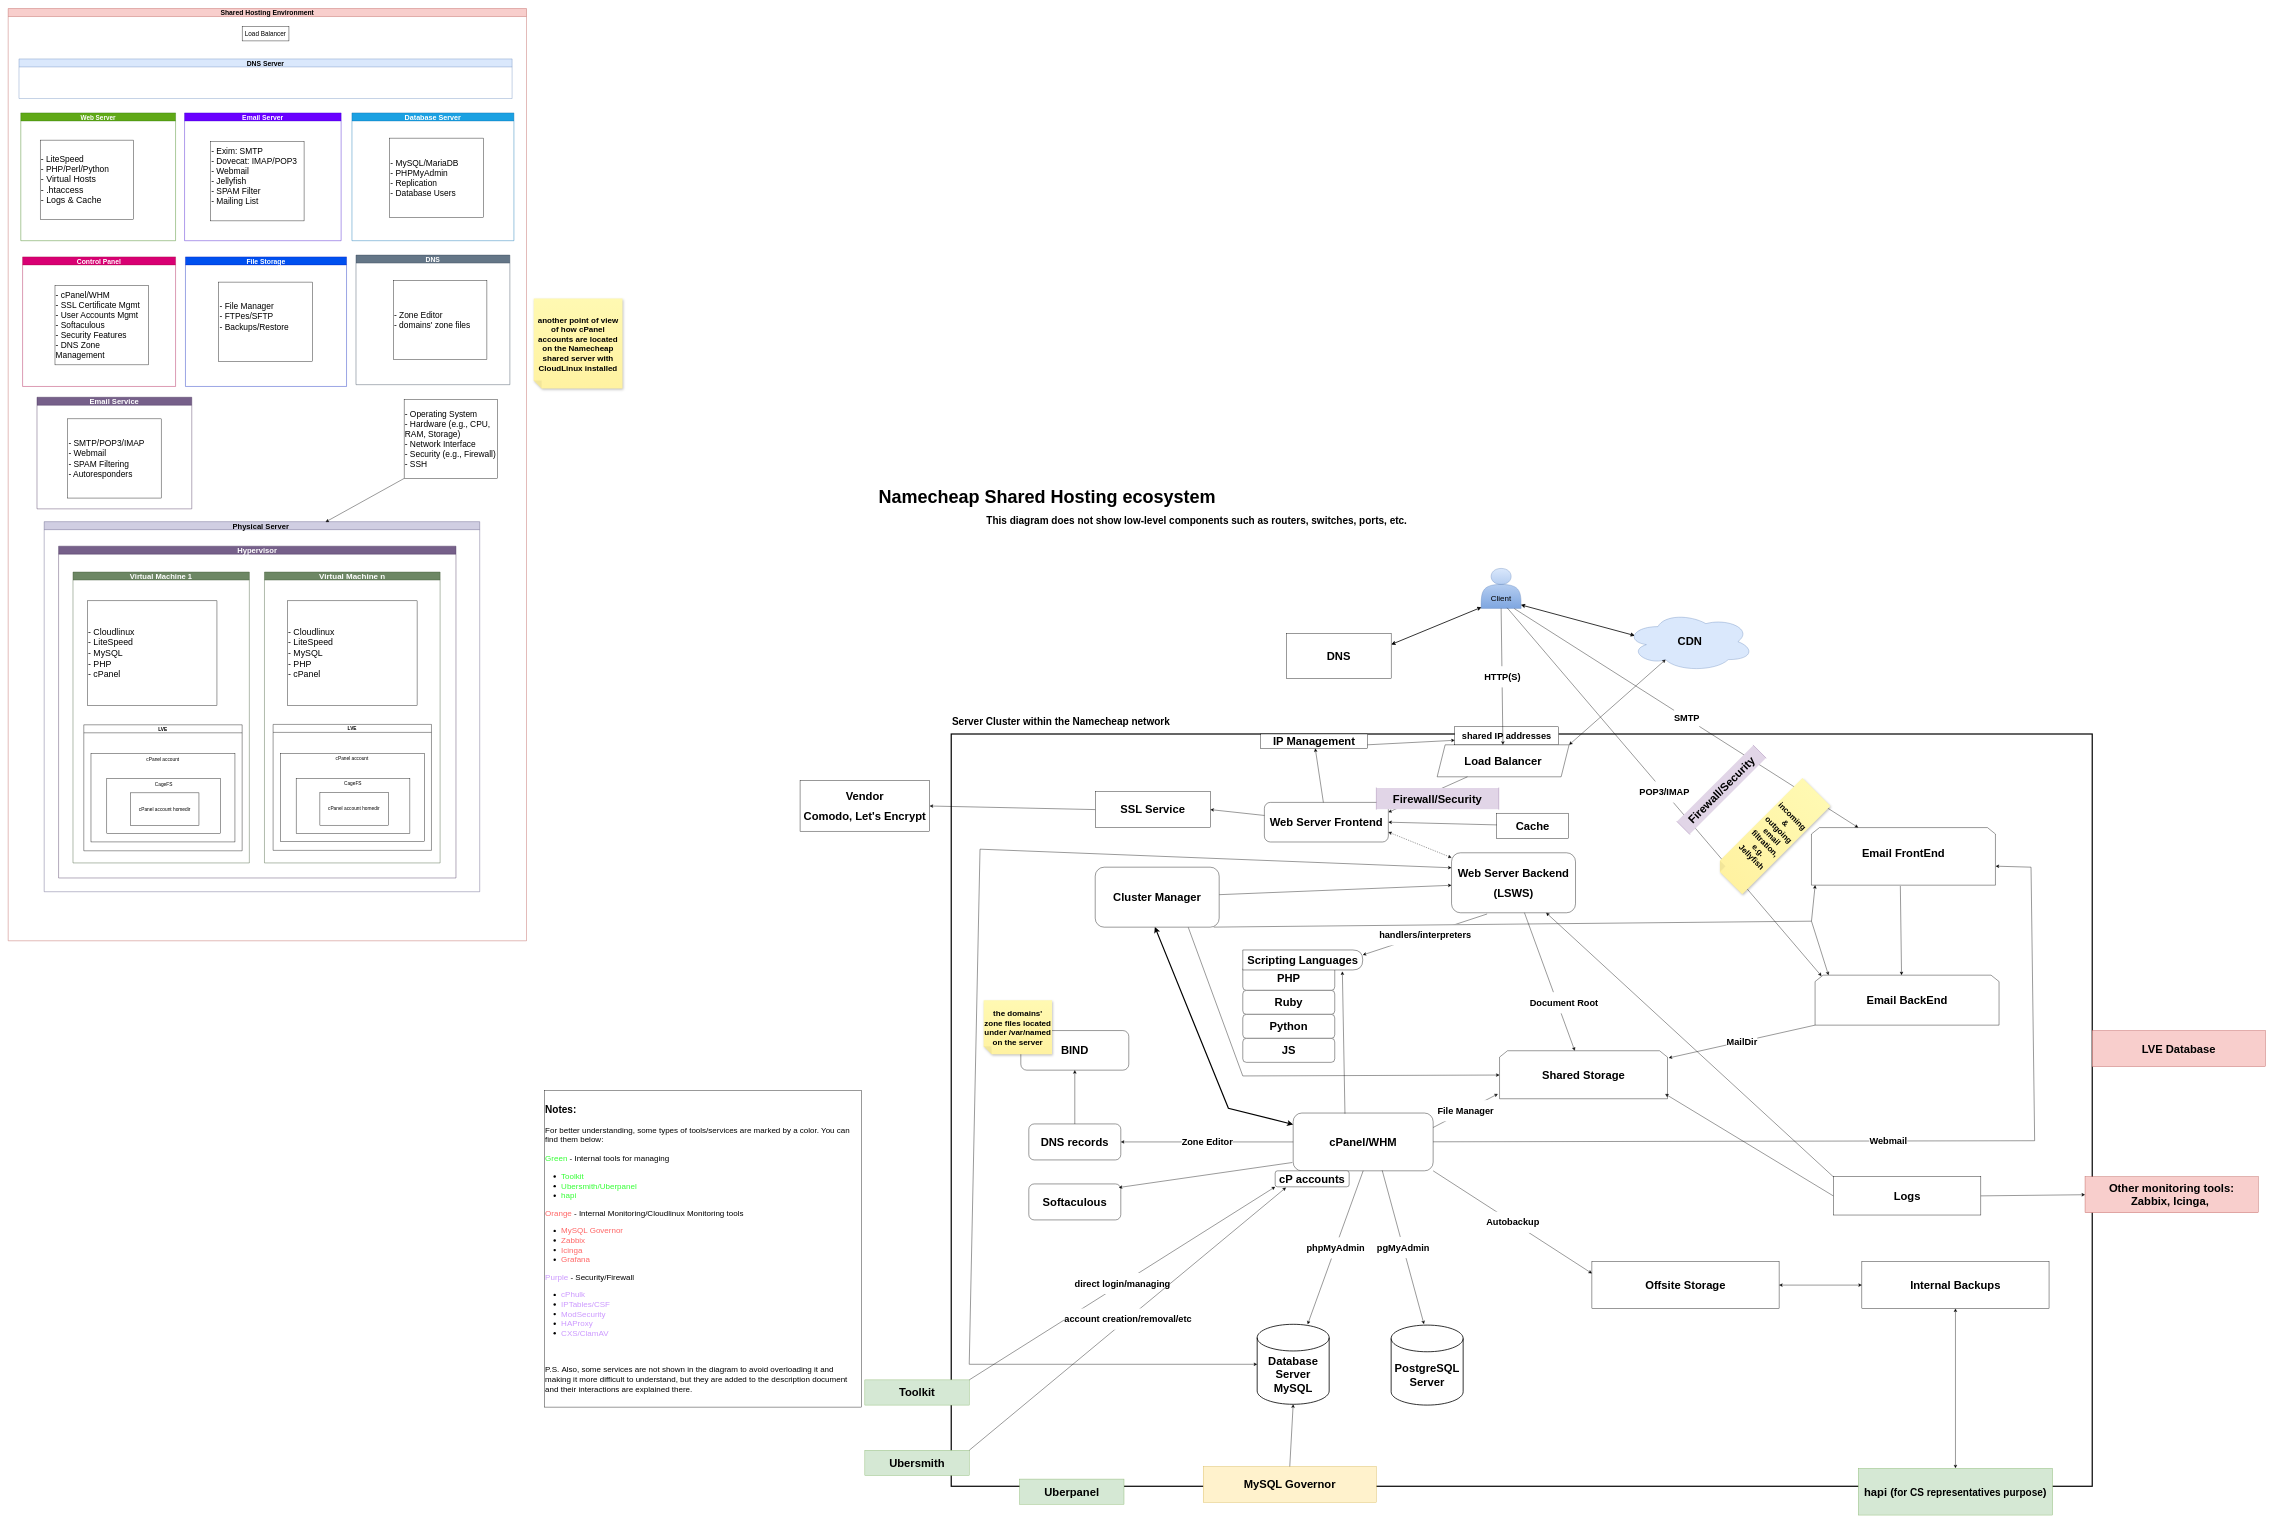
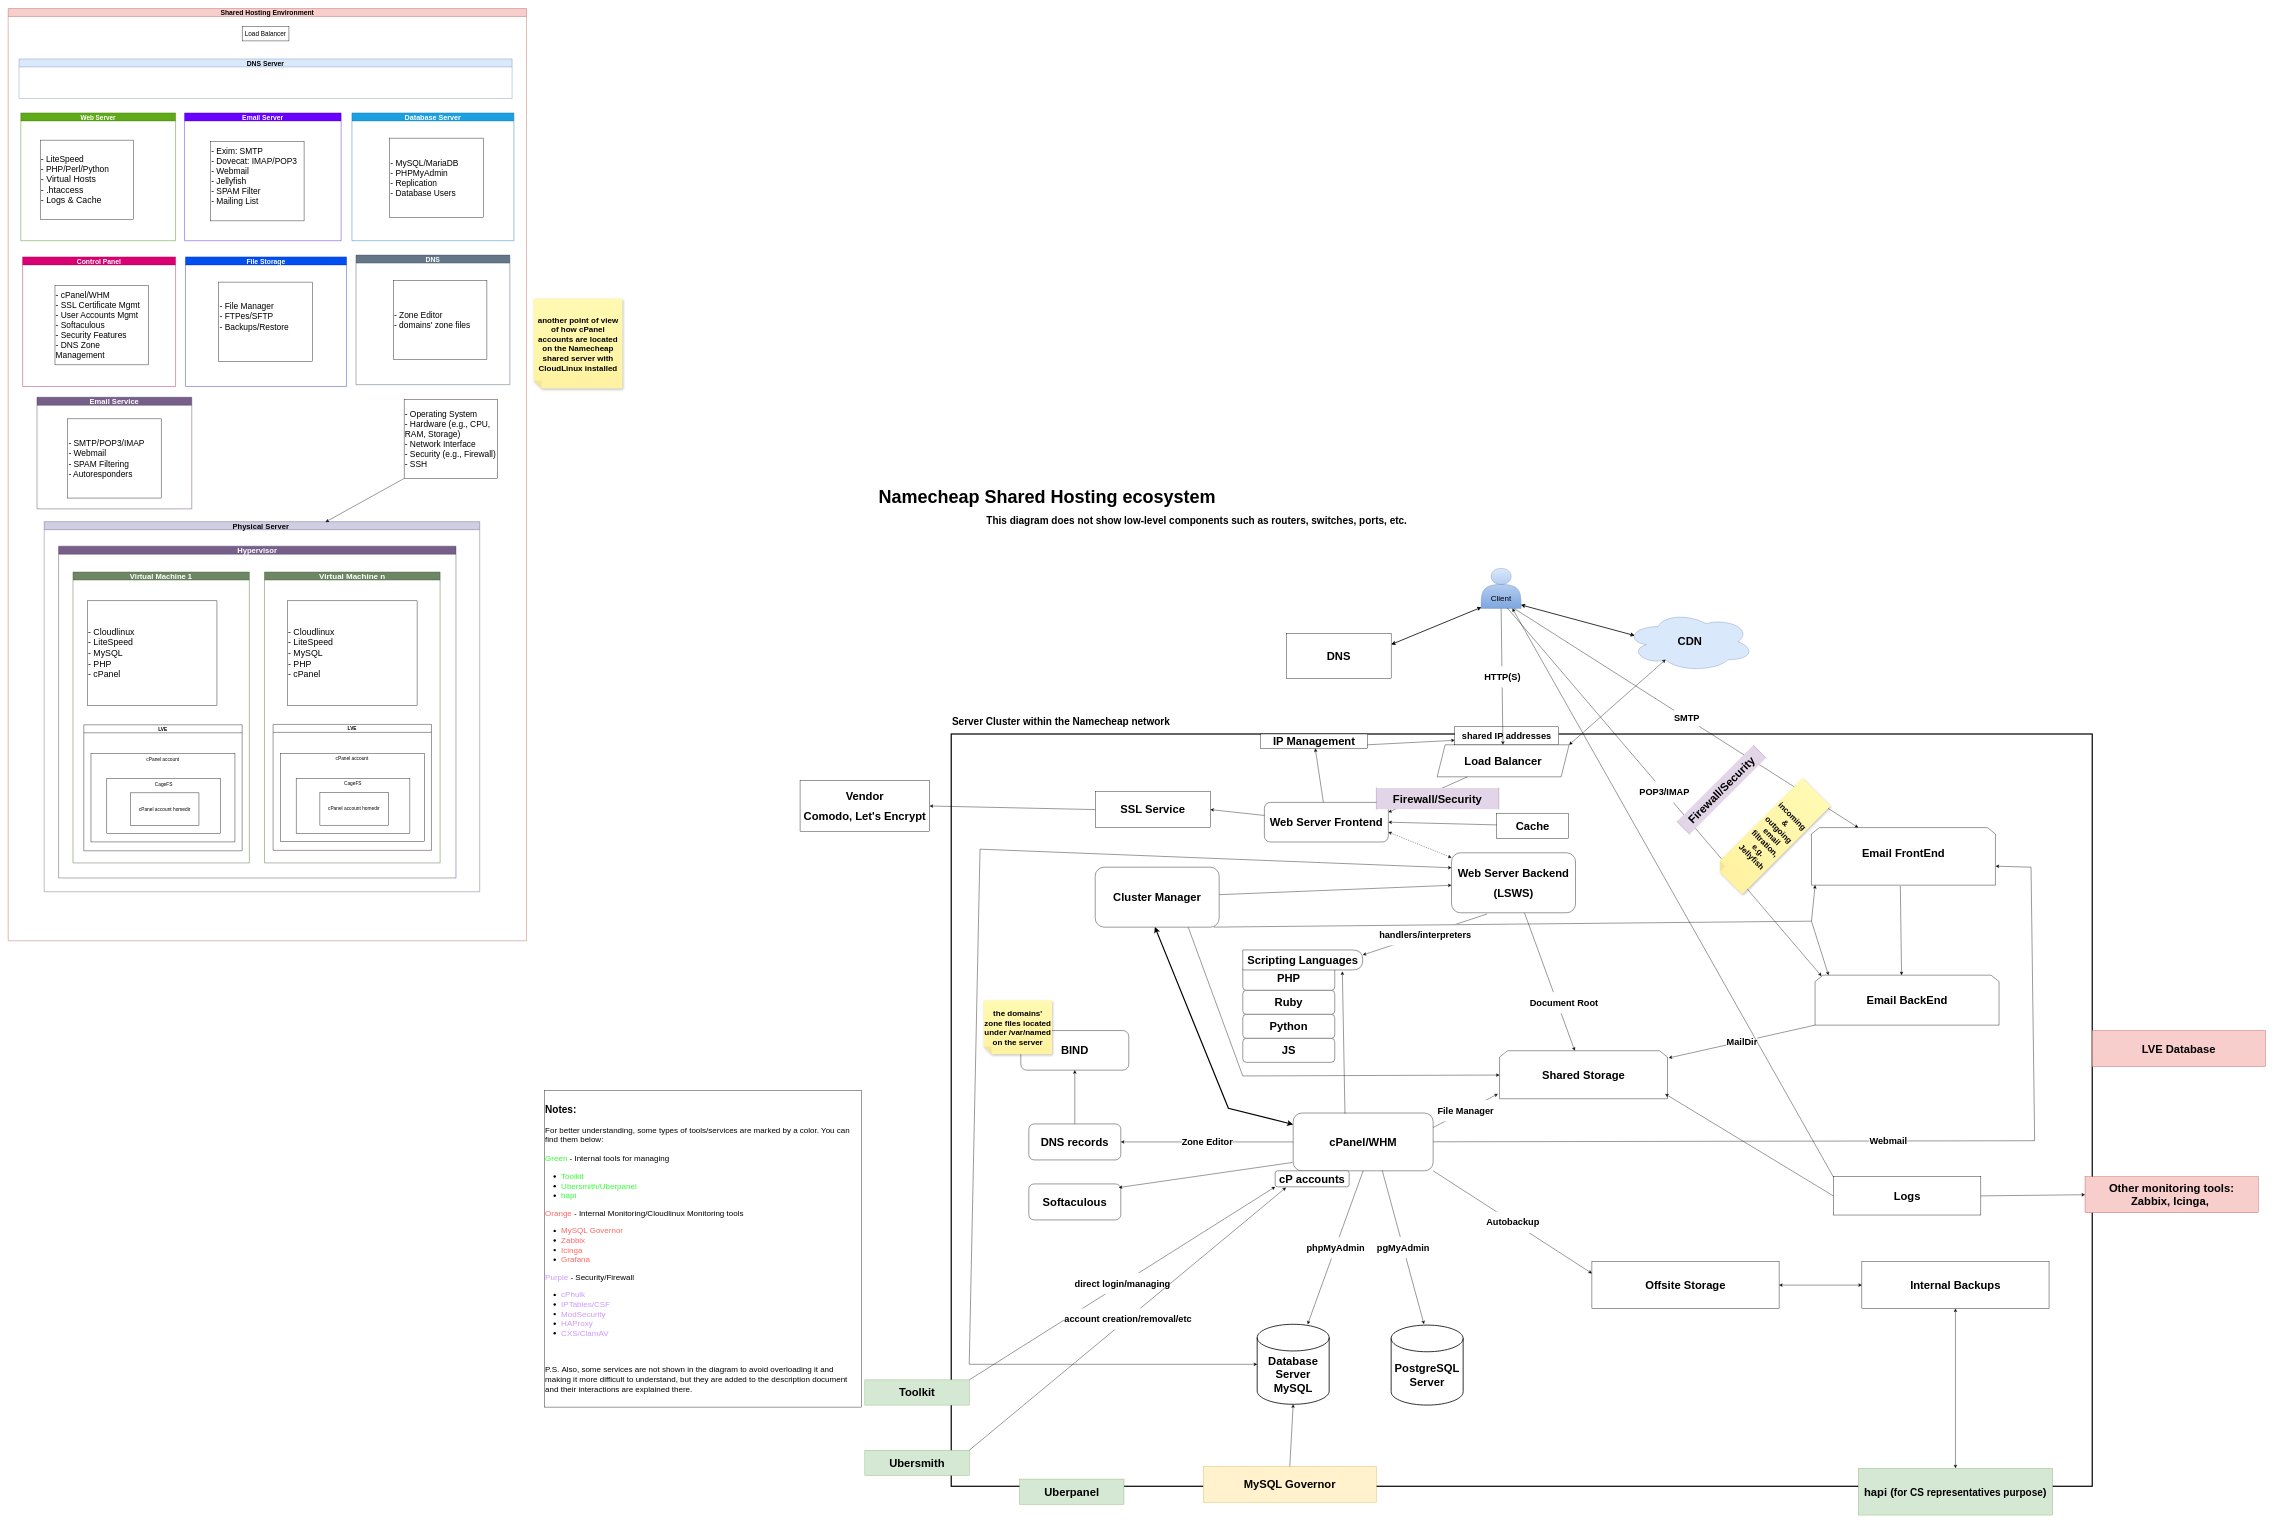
edge "Logs" -> "Web Server Backend(LSWS)": now "Logs" -> "Client"
